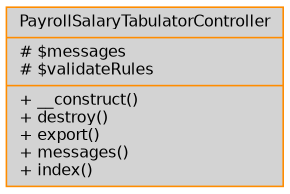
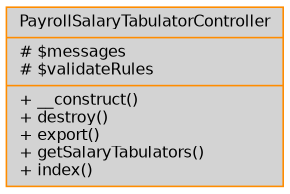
node "PayrollSalaryTabulatorController": text "+ messages()" -> "+ getSalaryTabulators()"
